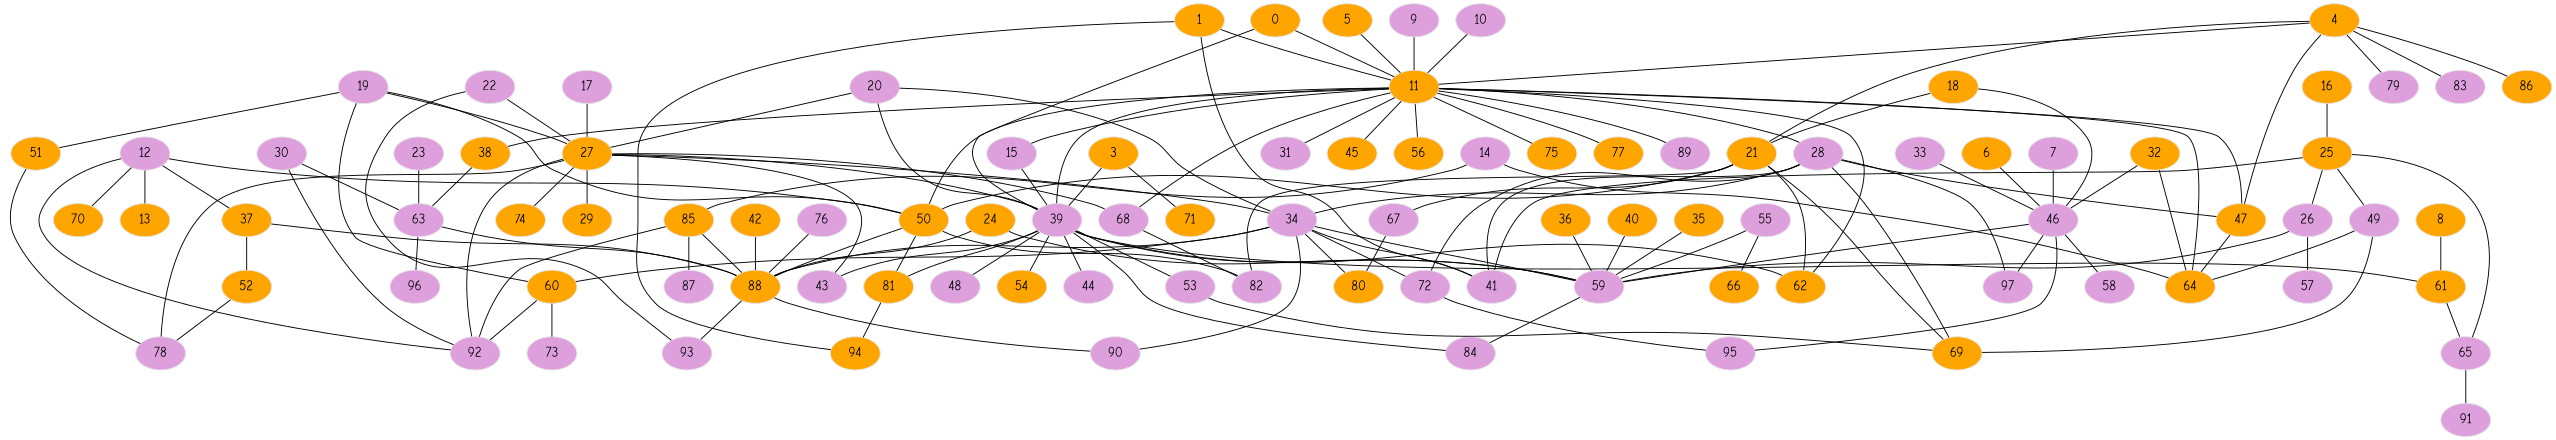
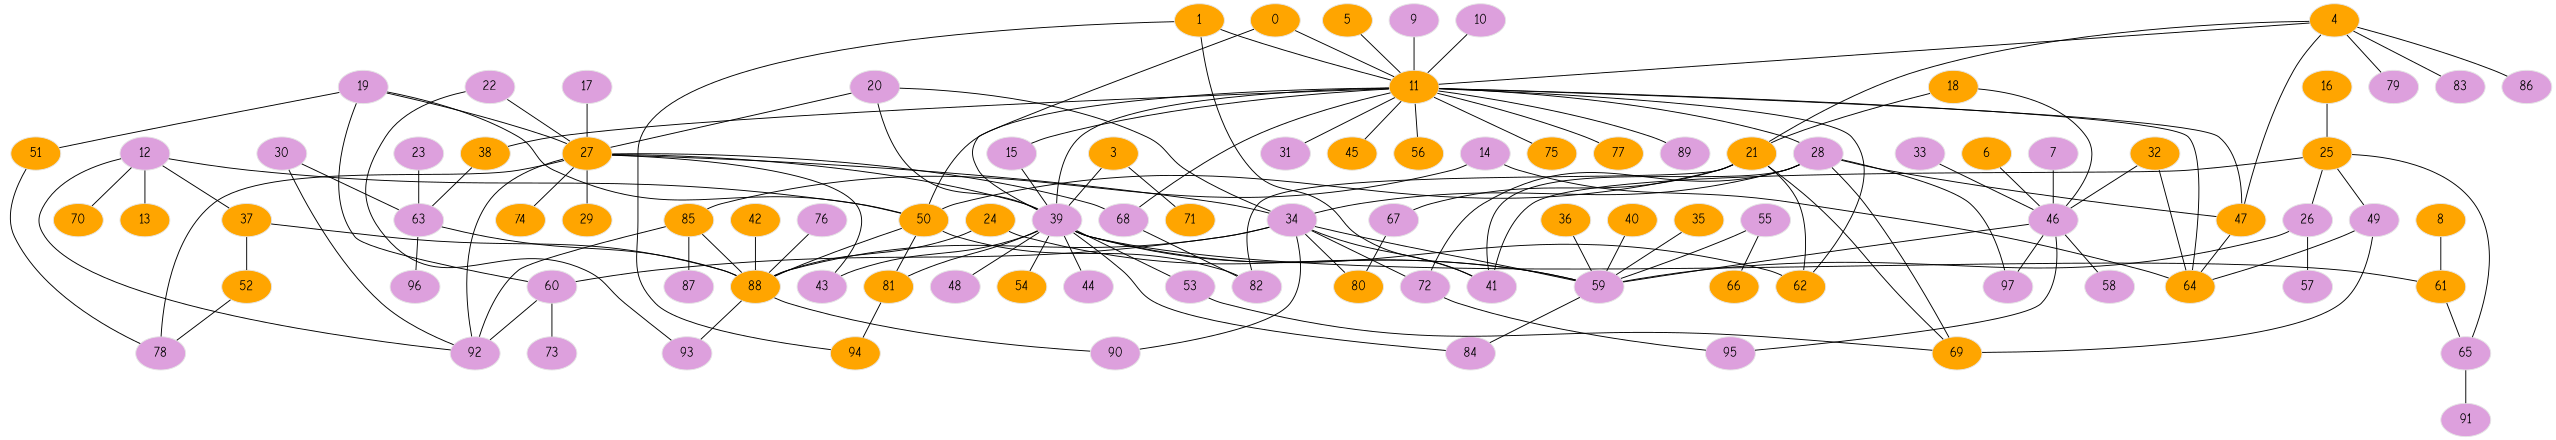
node "86": fillcolor orange -> plum
node "60": fillcolor orange -> plum
